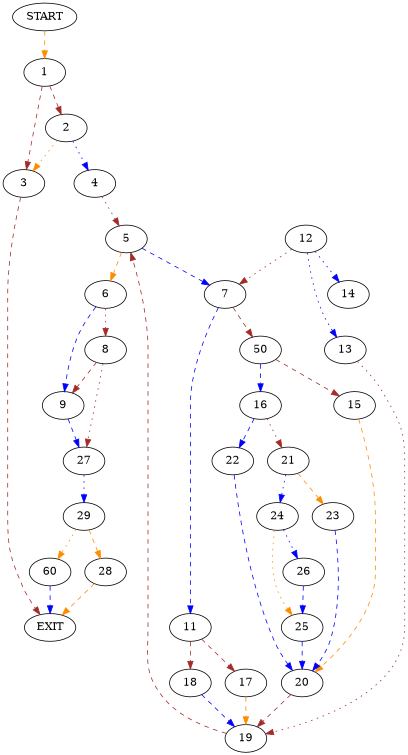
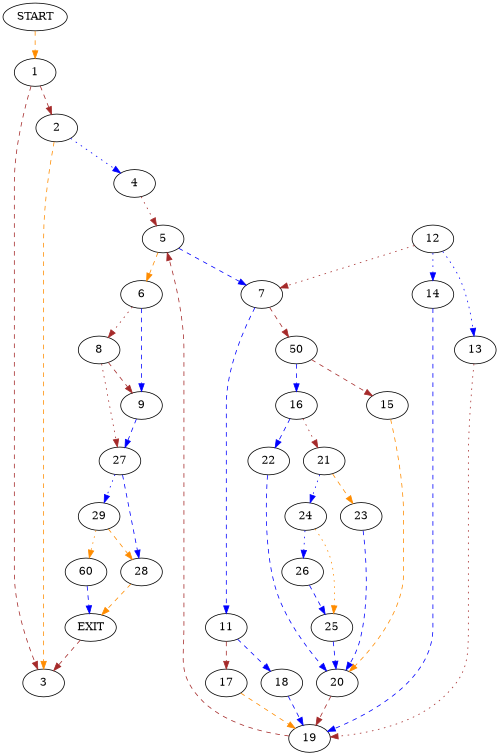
edge "2" -> "3": style dotted -> dashed
edge "3" -> "EXIT": reversed
edge "27" -> "28": added
edge "14" -> "19": added
edge "11" -> "18": color brown -> blue
